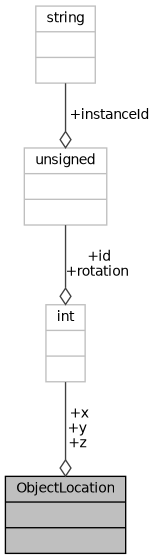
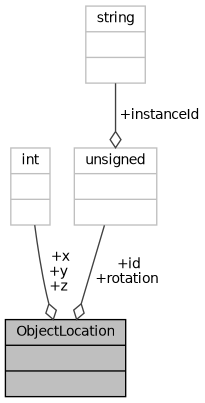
edge "unsigned" -> "int": now "unsigned" -> "ObjectLocation"
